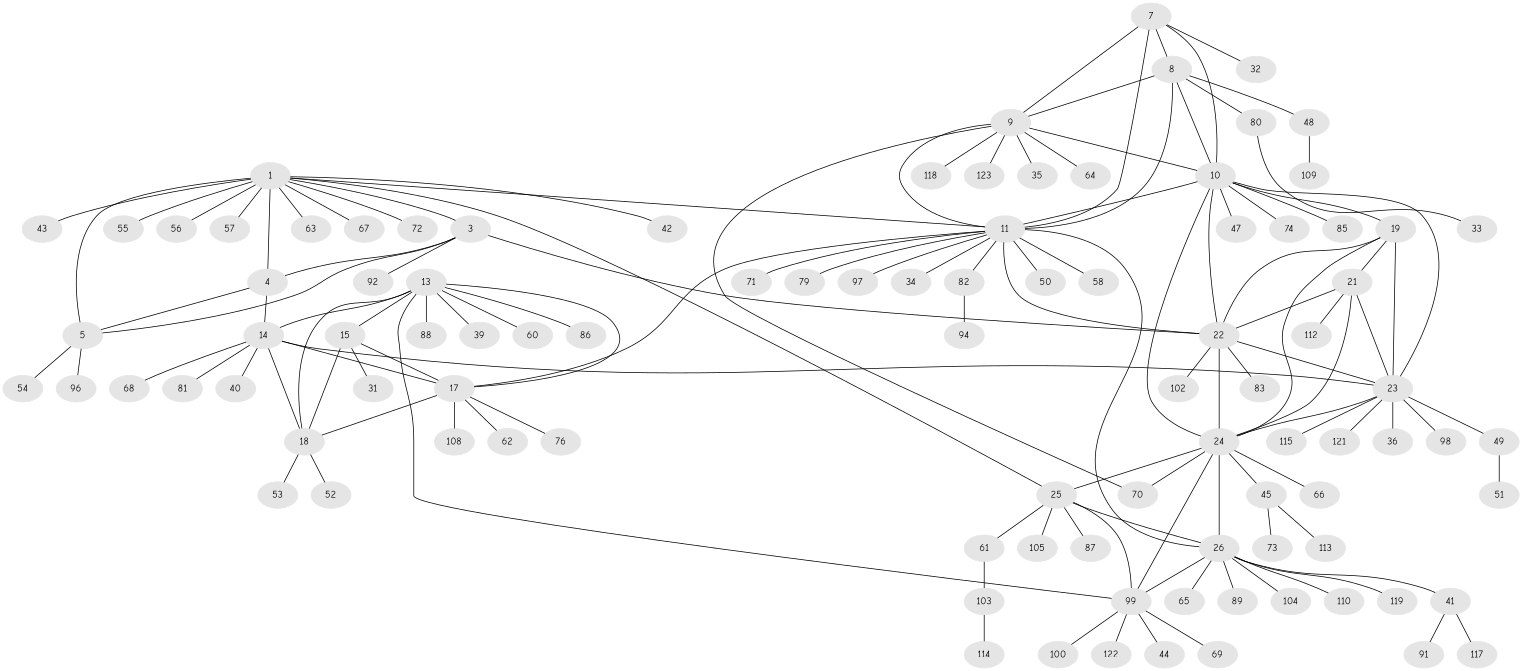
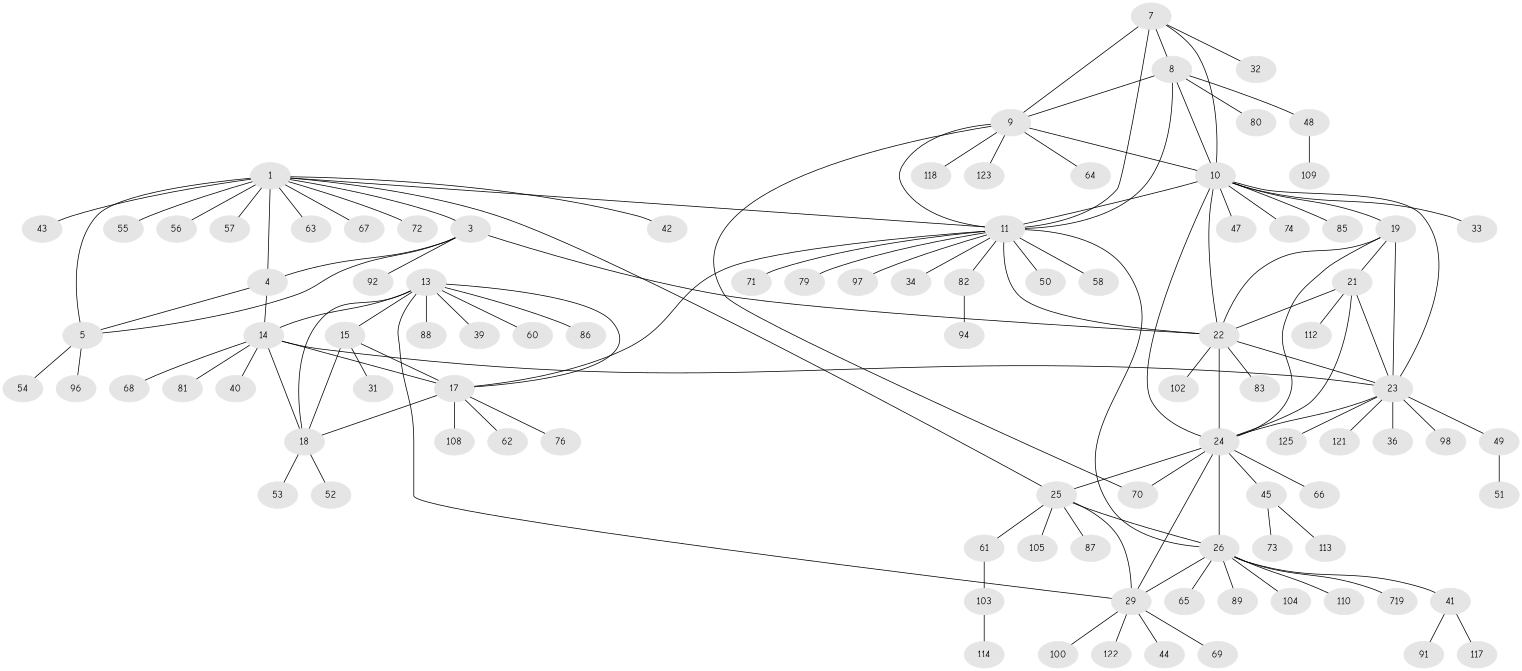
node "35": removed
edge "80" -- "33": now "10" -- "33"
node "115": label "115" -> "125"
node "99": label "99" -> "29"
node "119": label "119" -> "719"
